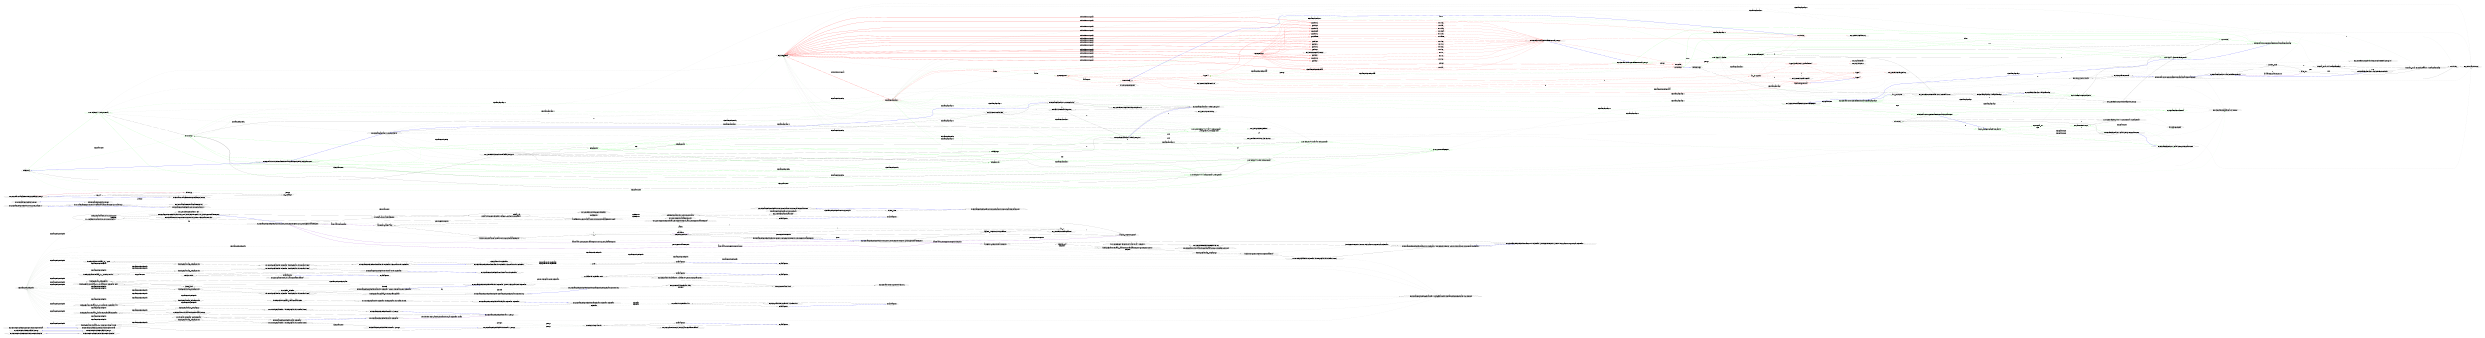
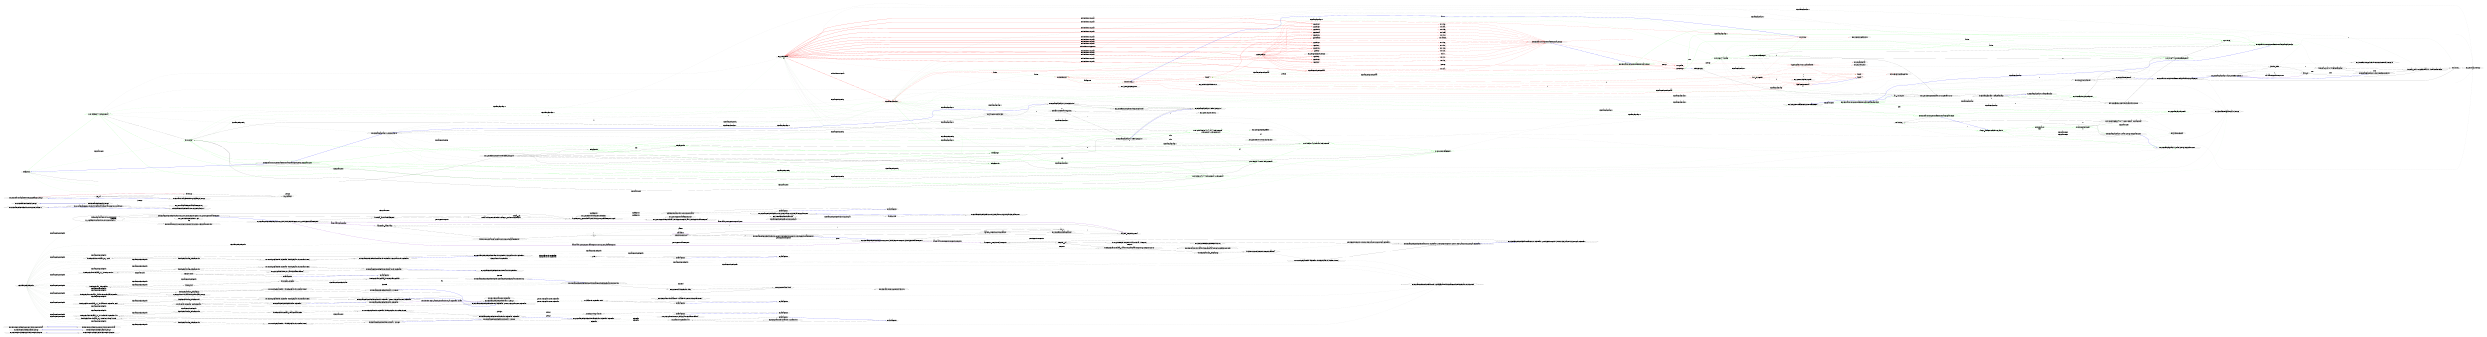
edge "Entry System.Type.Format()" -> "TypeCode.String": label "method methodReturn string Format" -> "method methodReturn string Expressions"
node "System.Func<Ninject.Activation.IContext, TImplementation>": added
